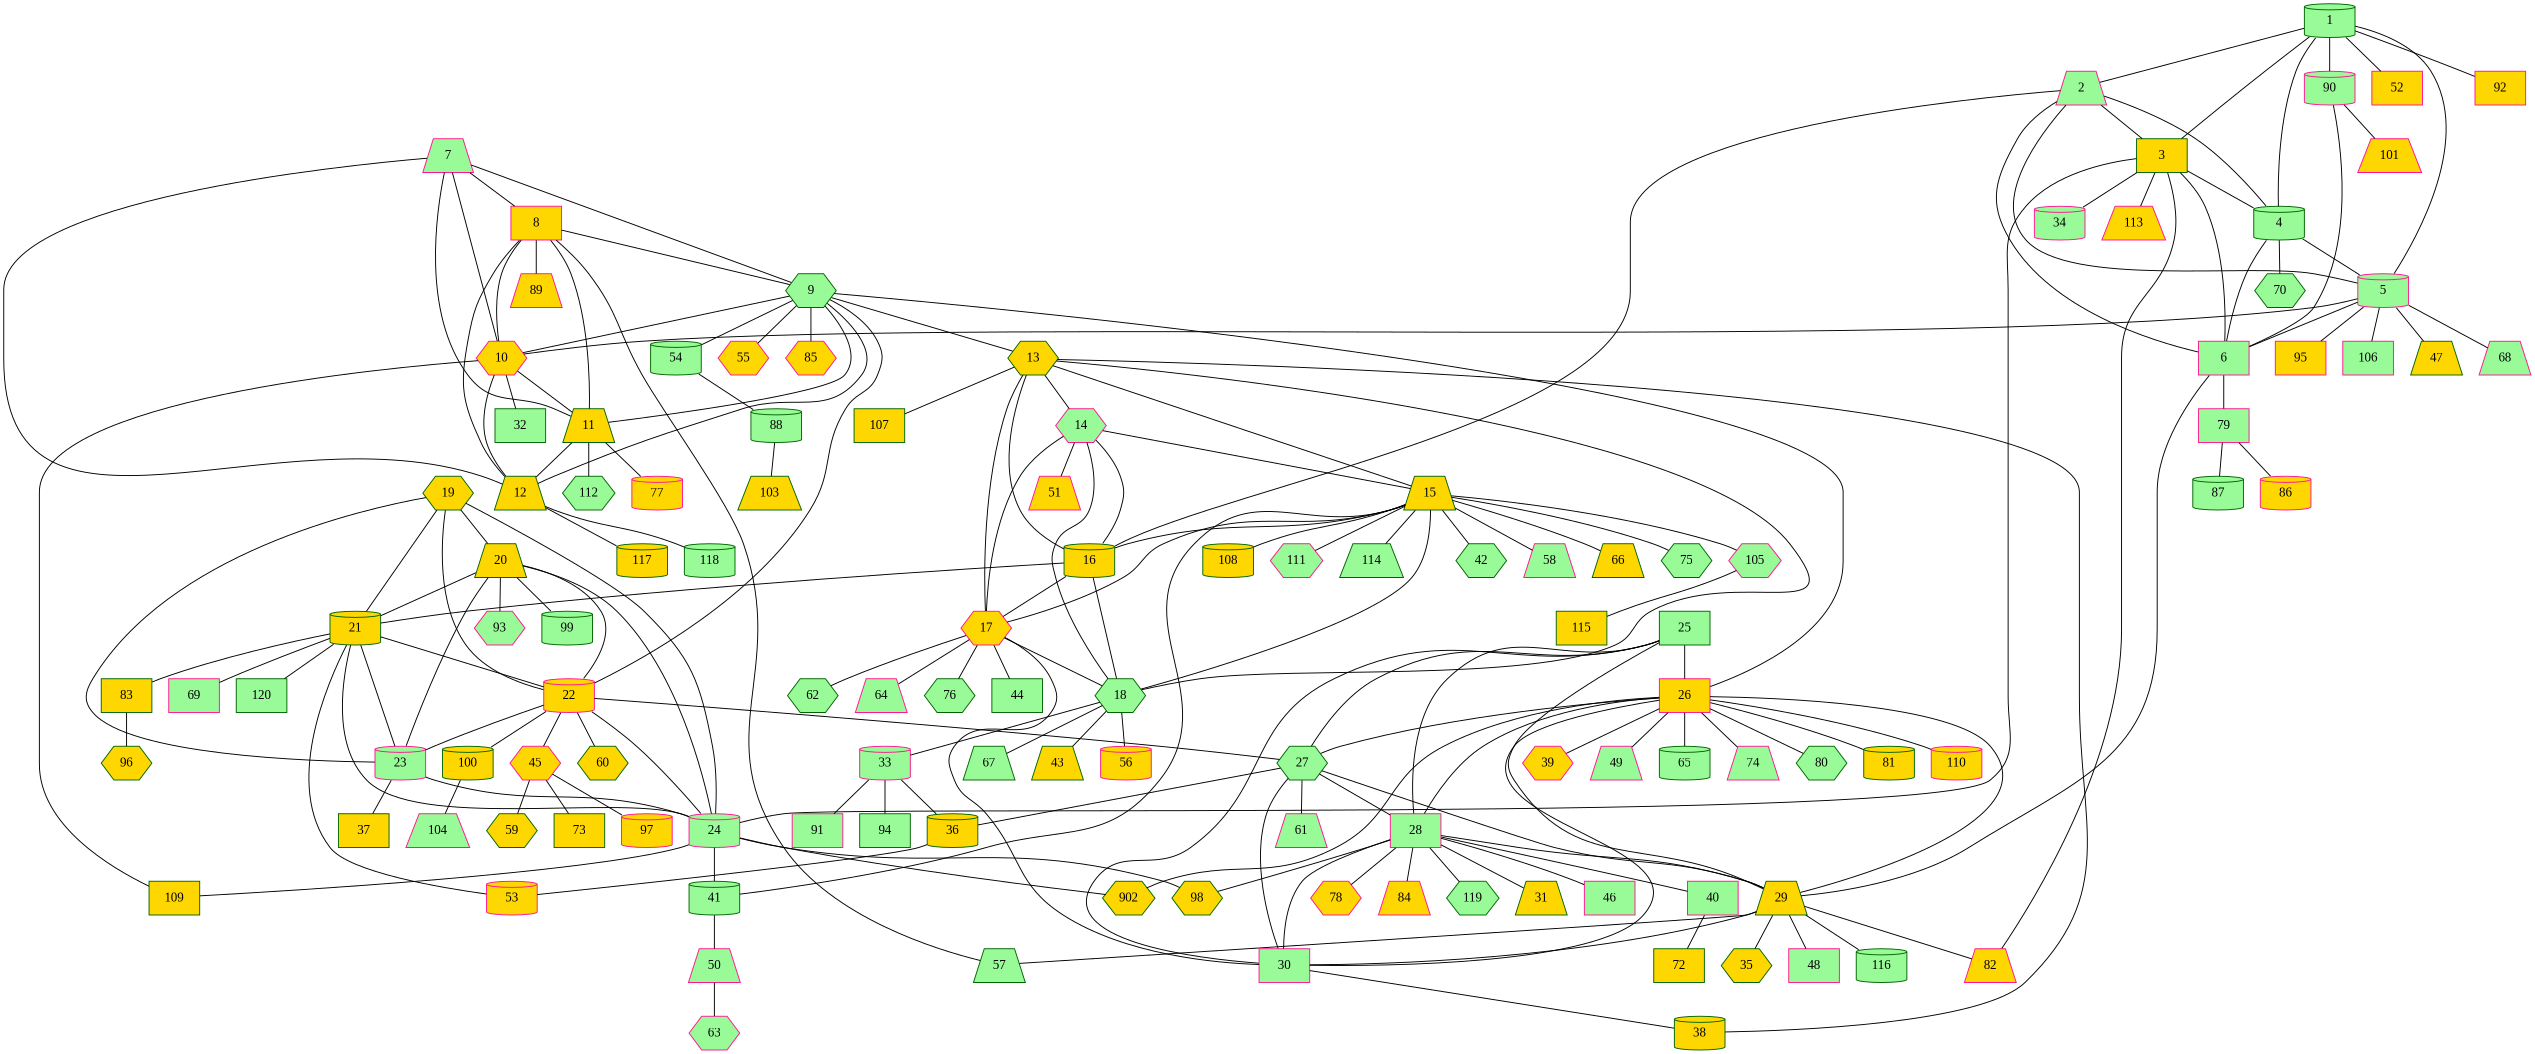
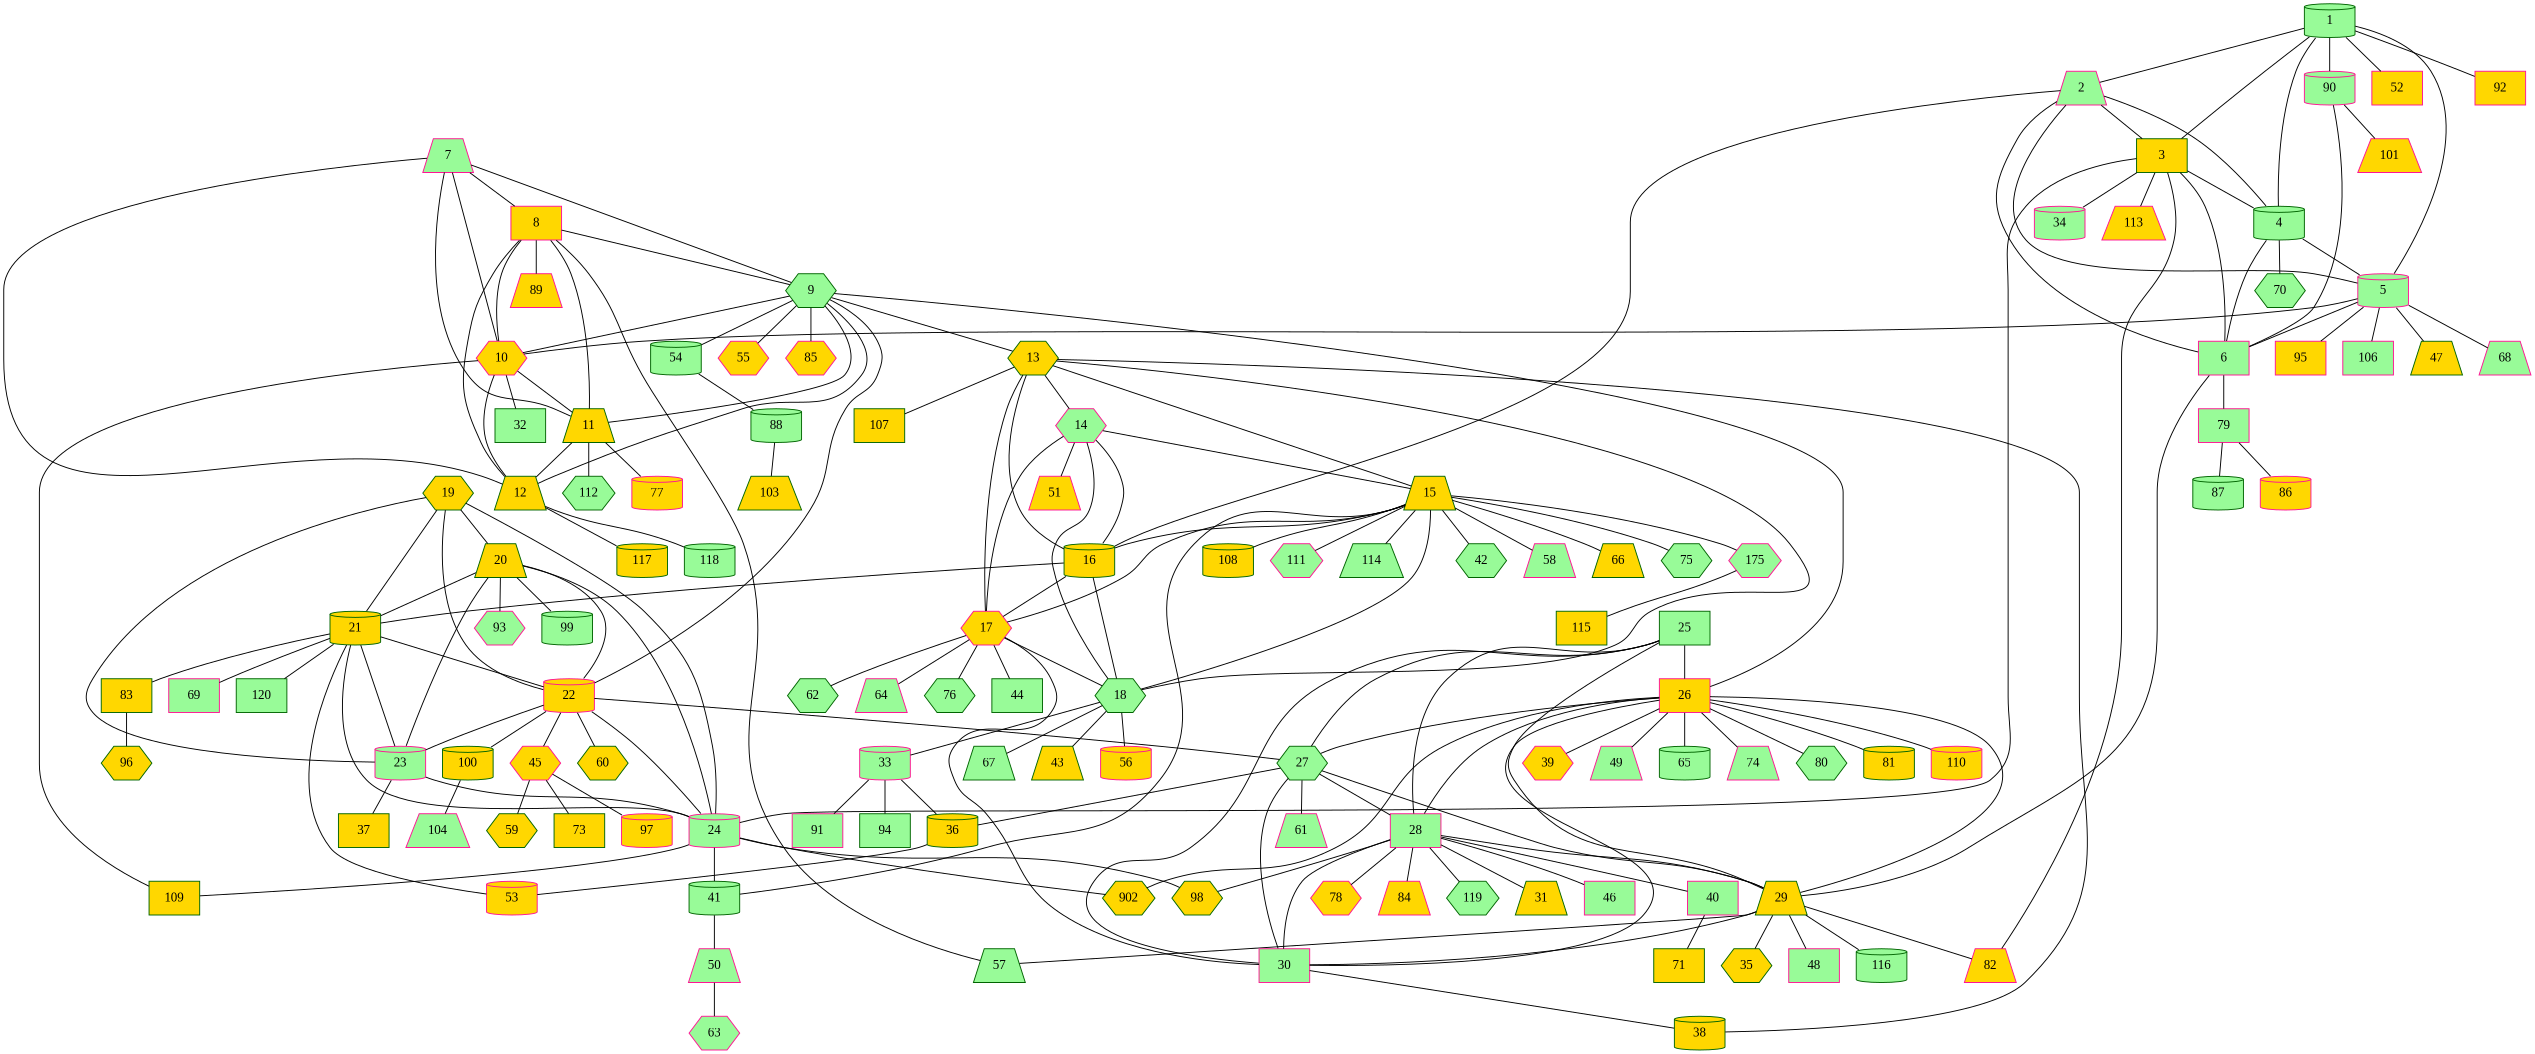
node "105": label "105" -> "175"
node "72": label "72" -> "71"
